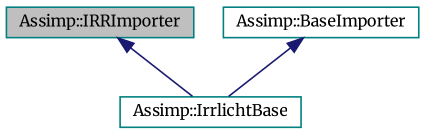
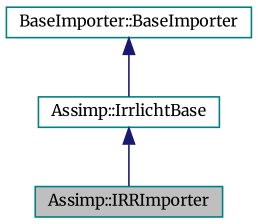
node "Assimp::BaseImporter": label "Assimp::BaseImporter" -> "BaseImporter::BaseImporter"
edge "Assimp::IrrlichtBase" -> "Assimp::IRRImporter": reversed
